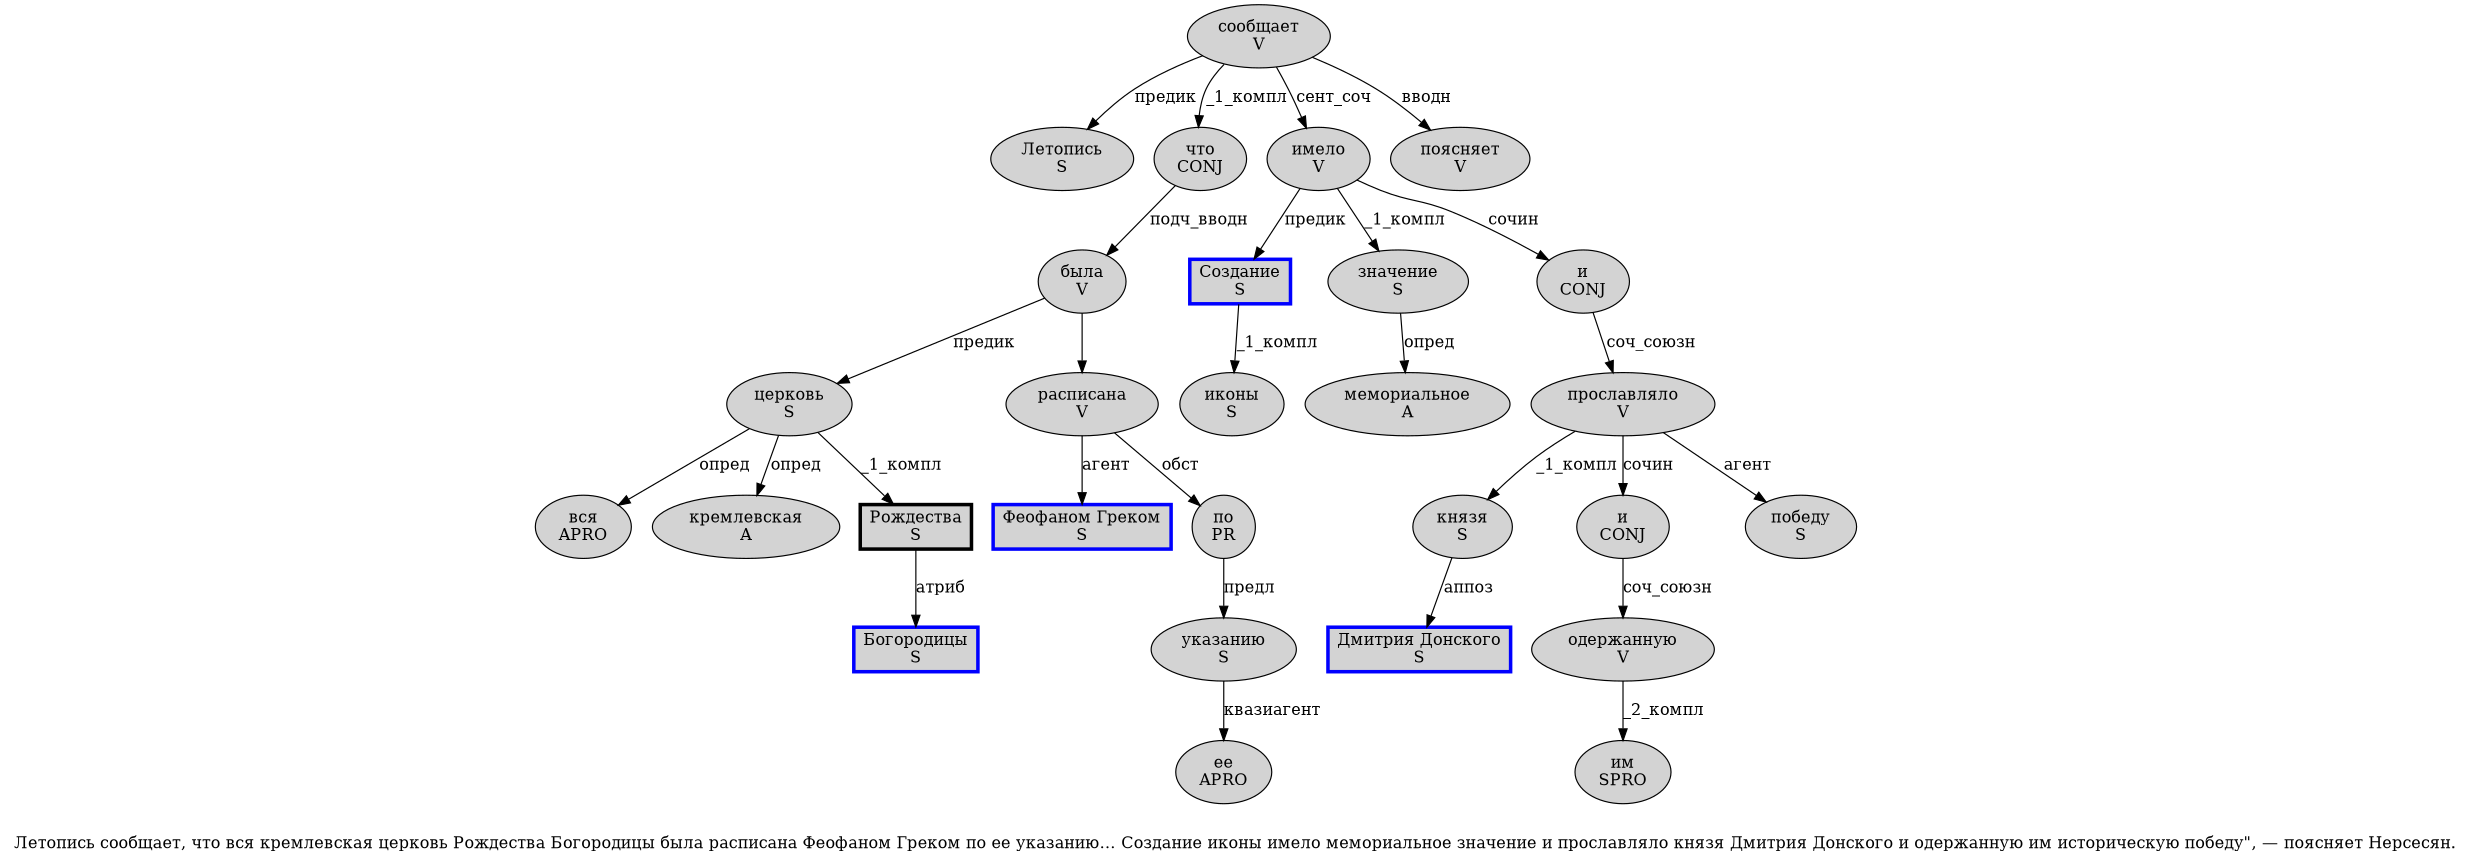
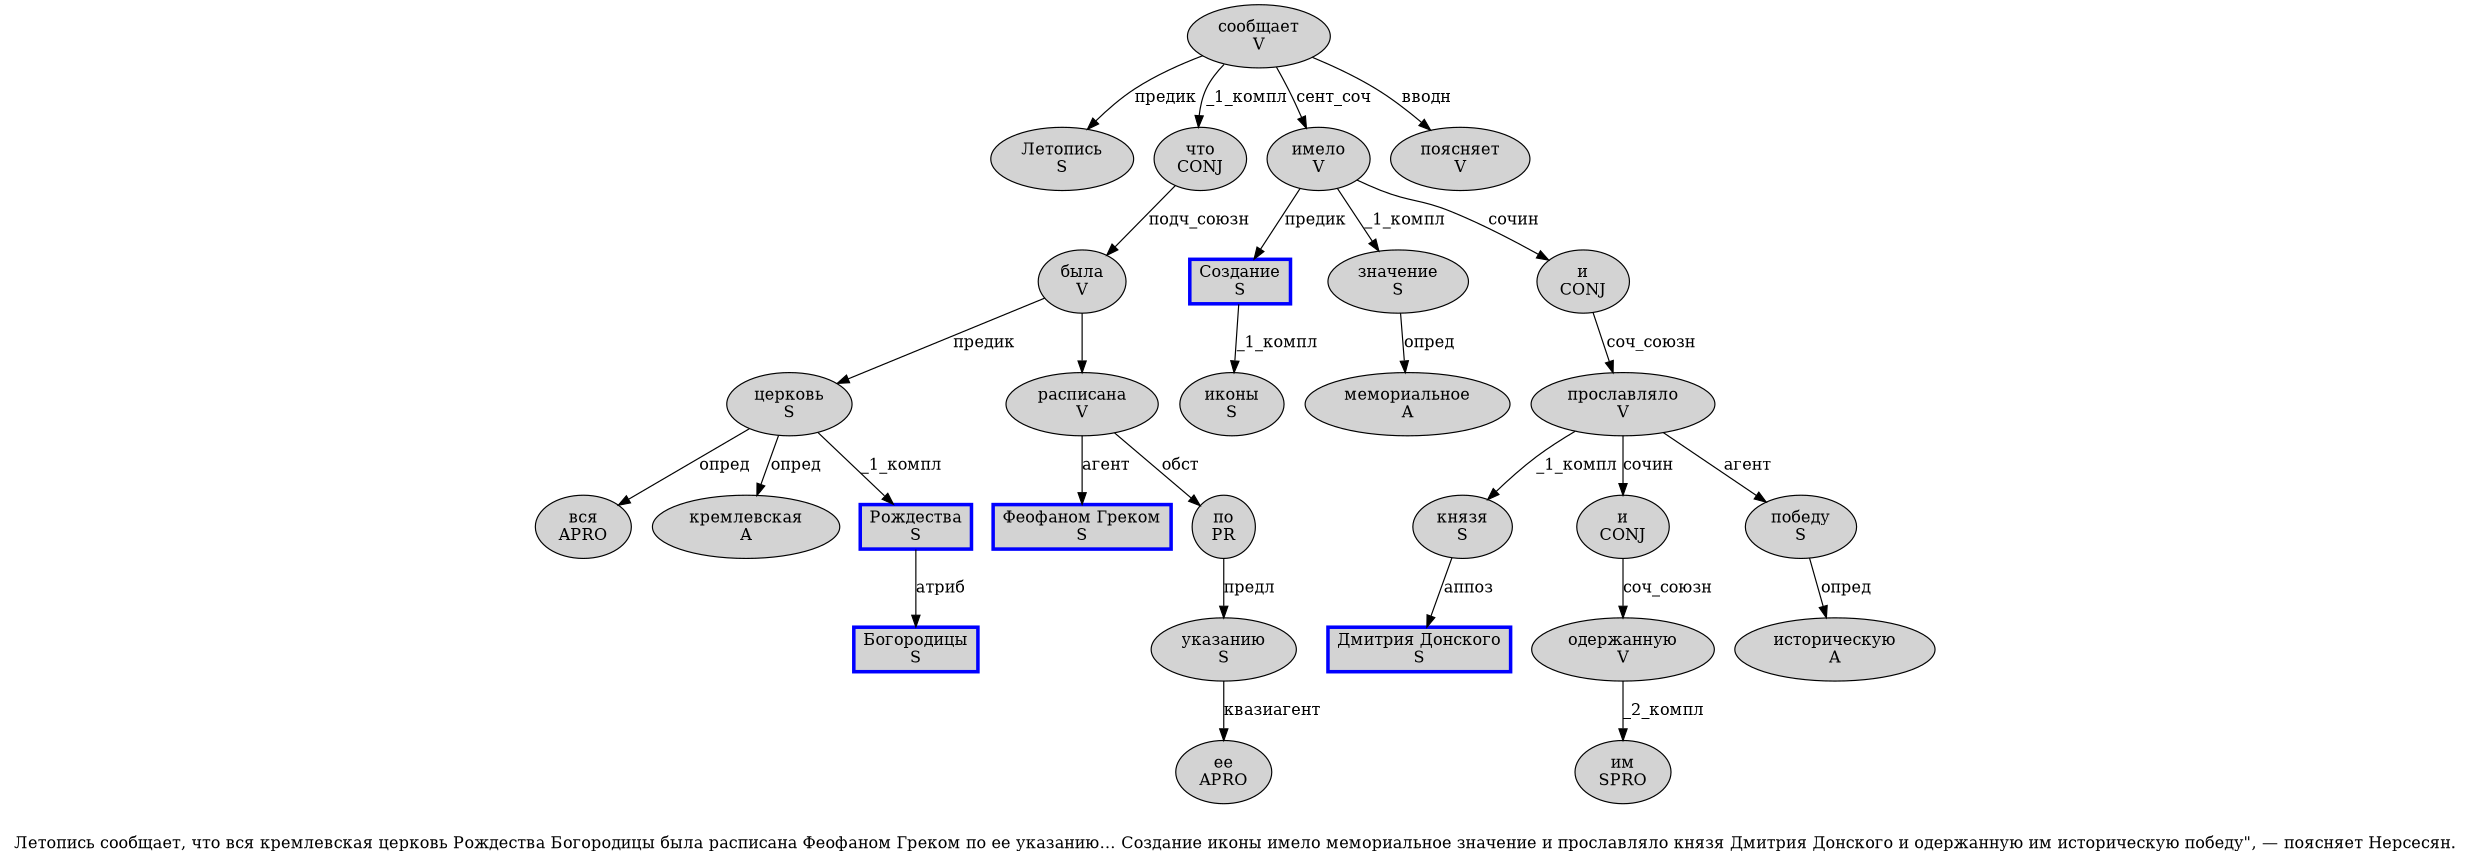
edge "что CONJ" -> "была V": label "подч_вводн" -> "подч_союзн"
node "Рождества S": color black -> blue
node "историческую A": added
